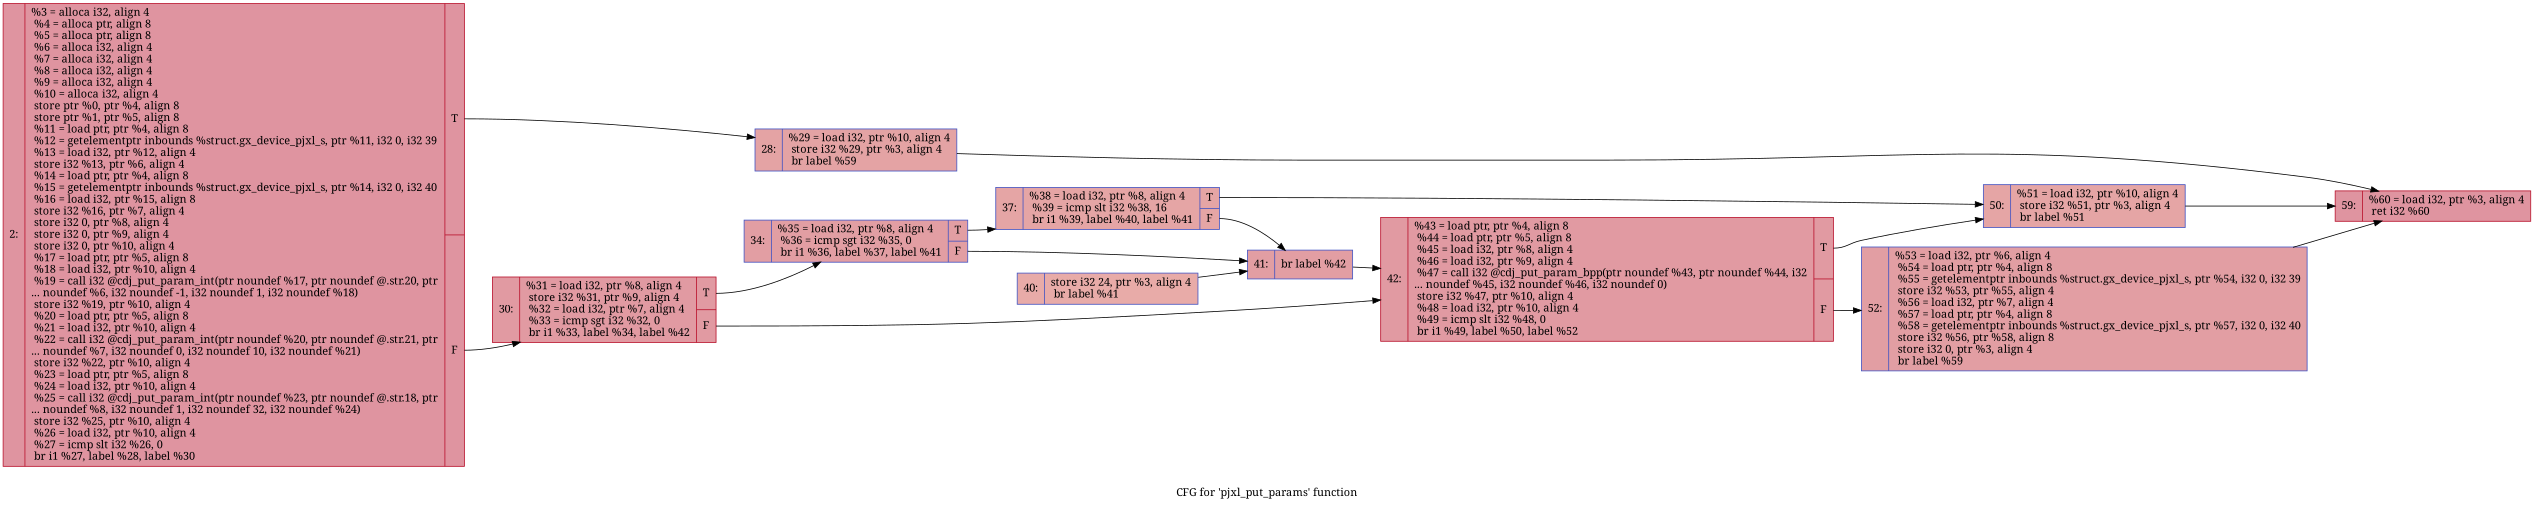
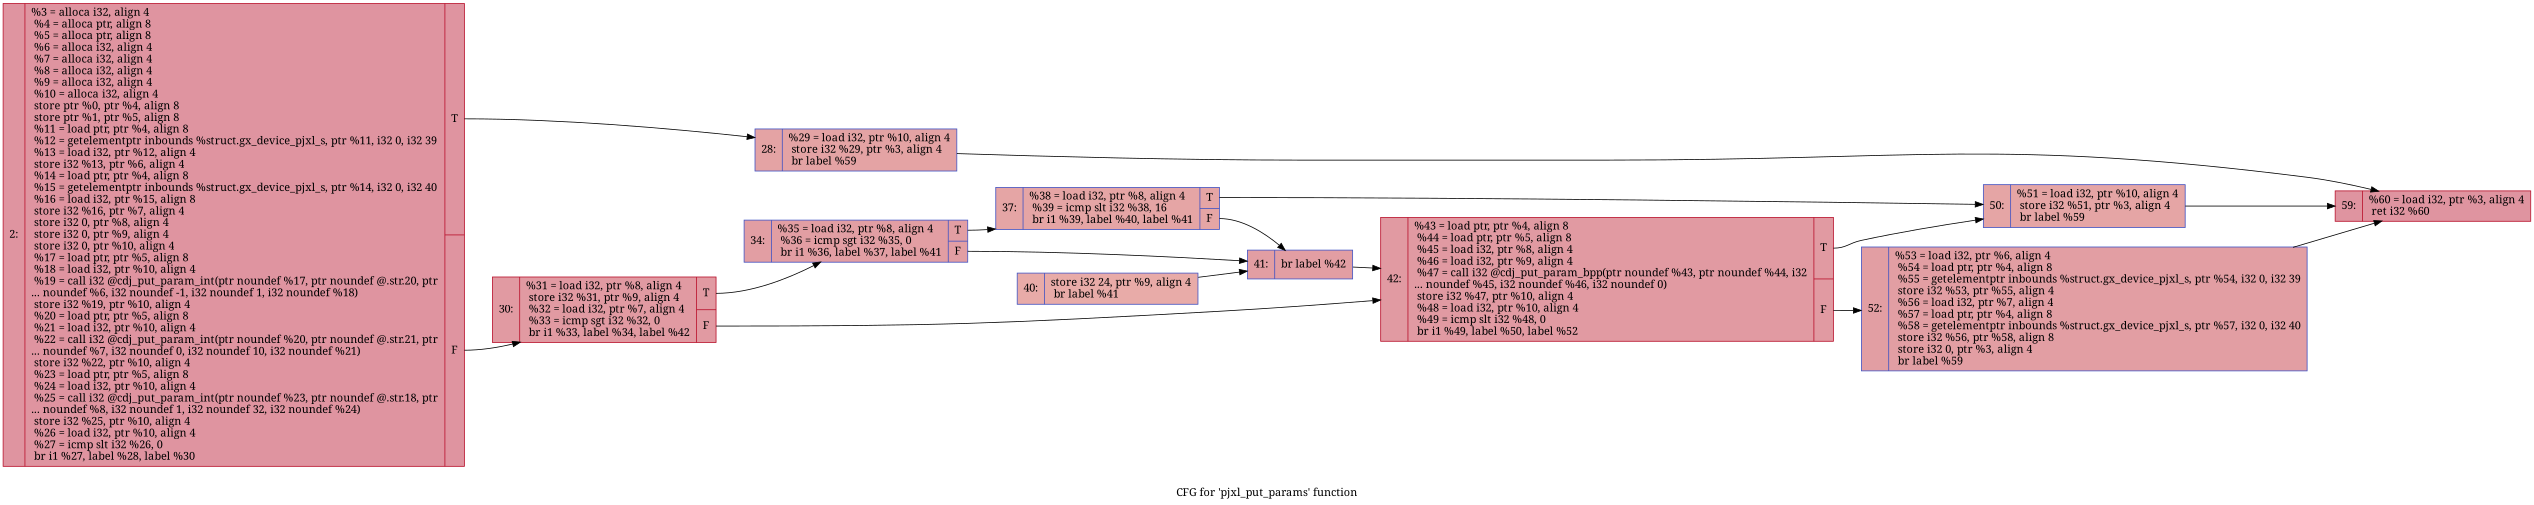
node "50:": text "br label %51" -> "br label %59"
node "40:": text "store i32 24, ptr %3, align 4" -> "store i32 24, ptr %9, align 4"
